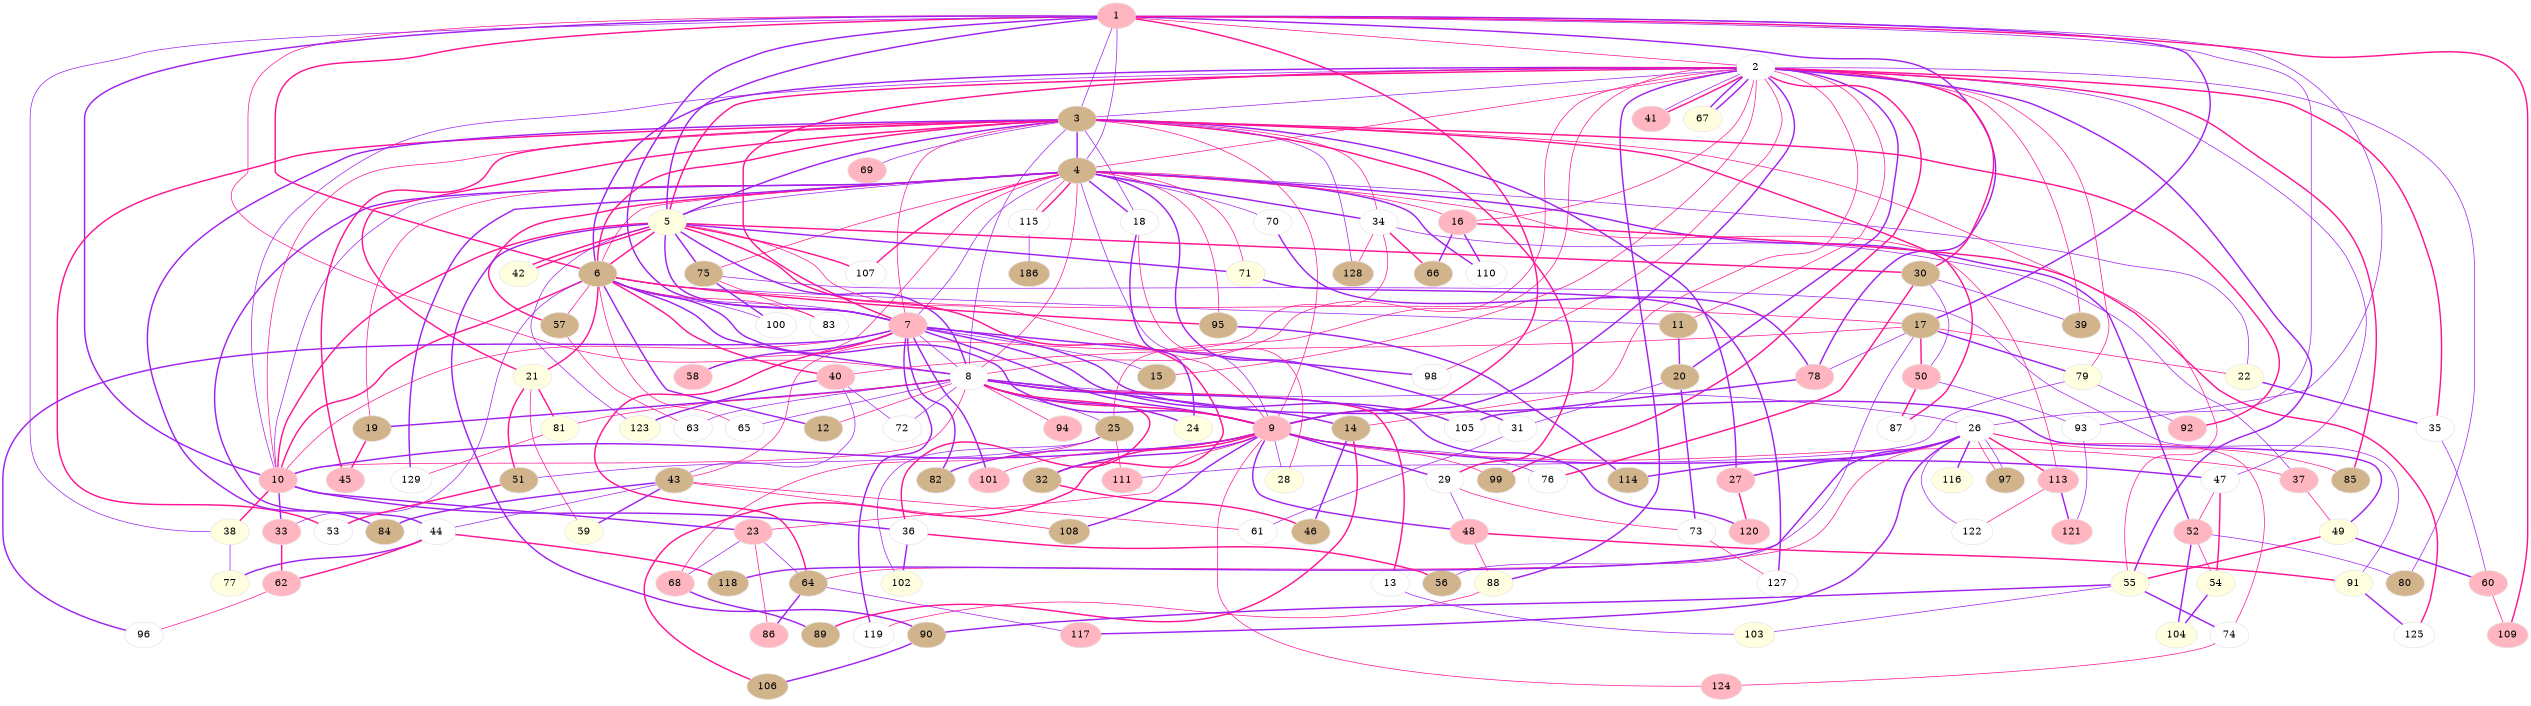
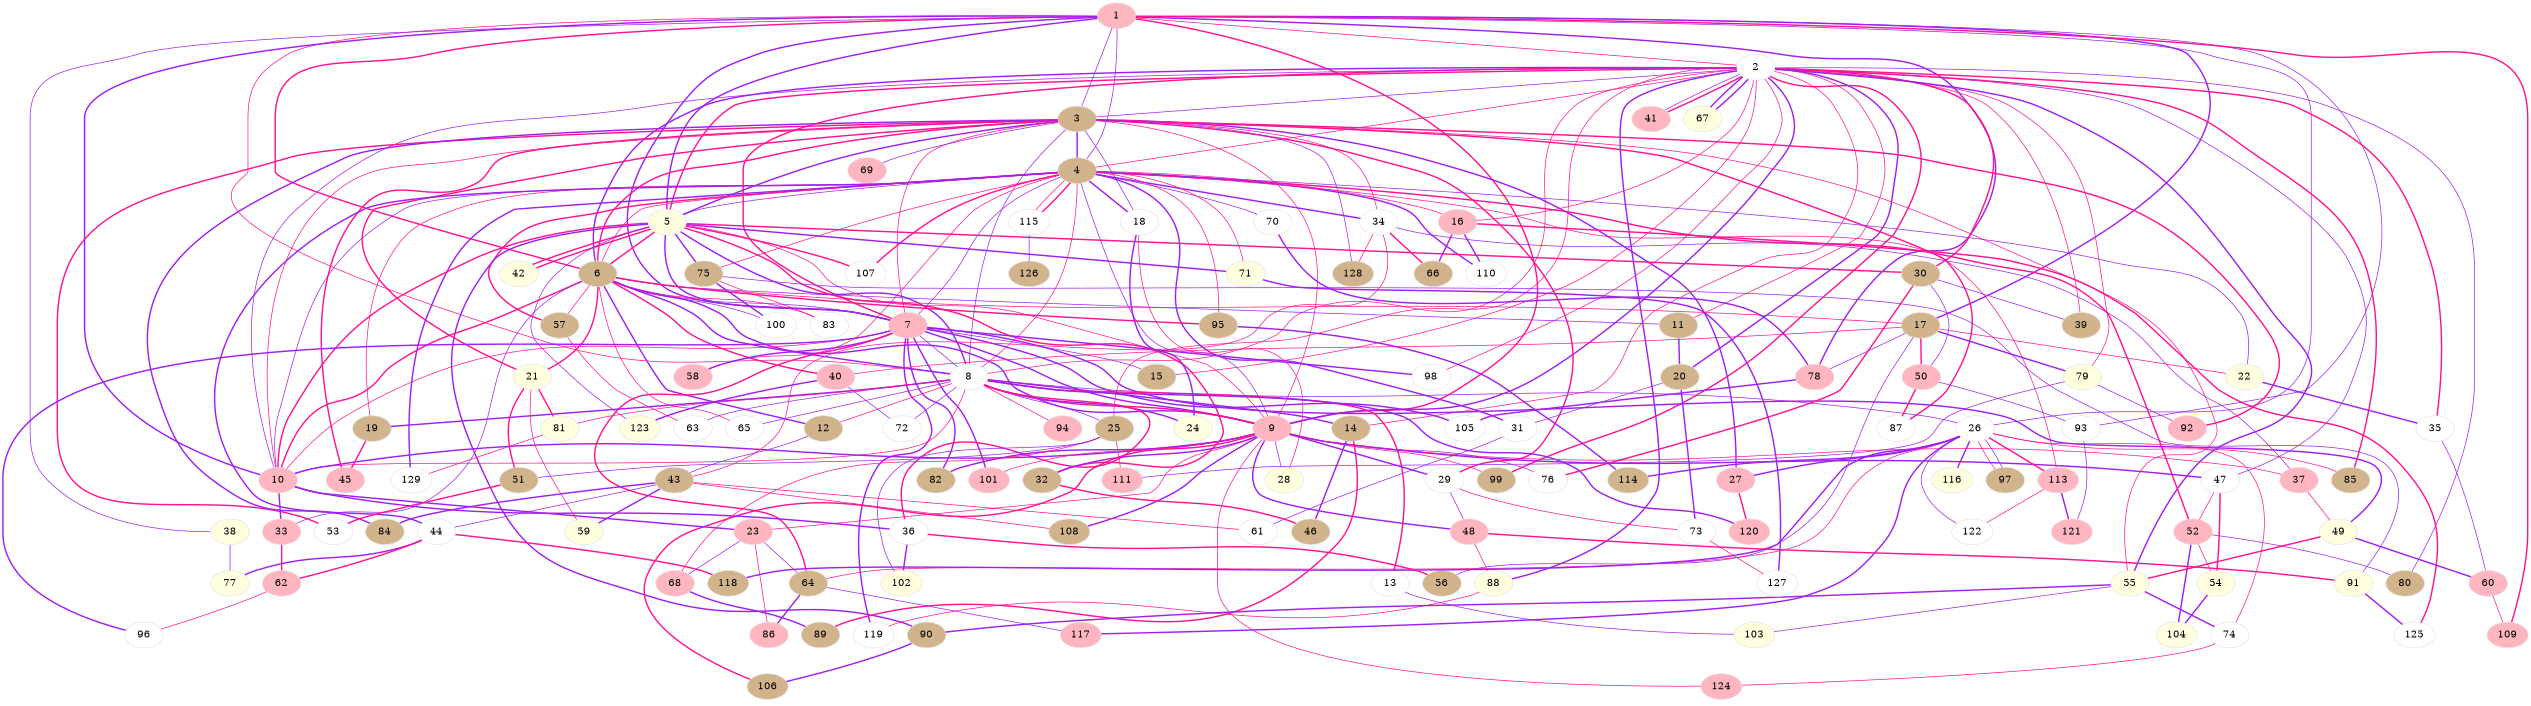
edge "4" -- "52": color purple -> deeppink
node "186": label "186" -> "126"
edge "40" -- "43": now "12" -- "43"
edge "10" -- "38": removed
